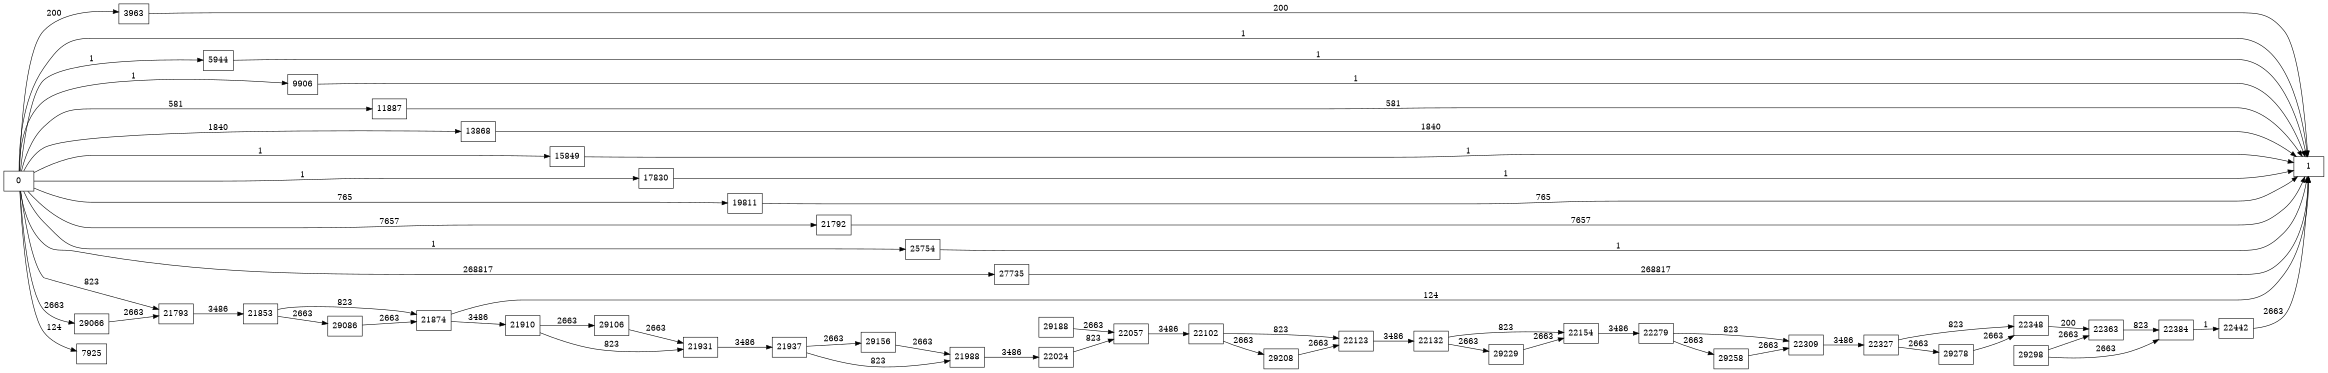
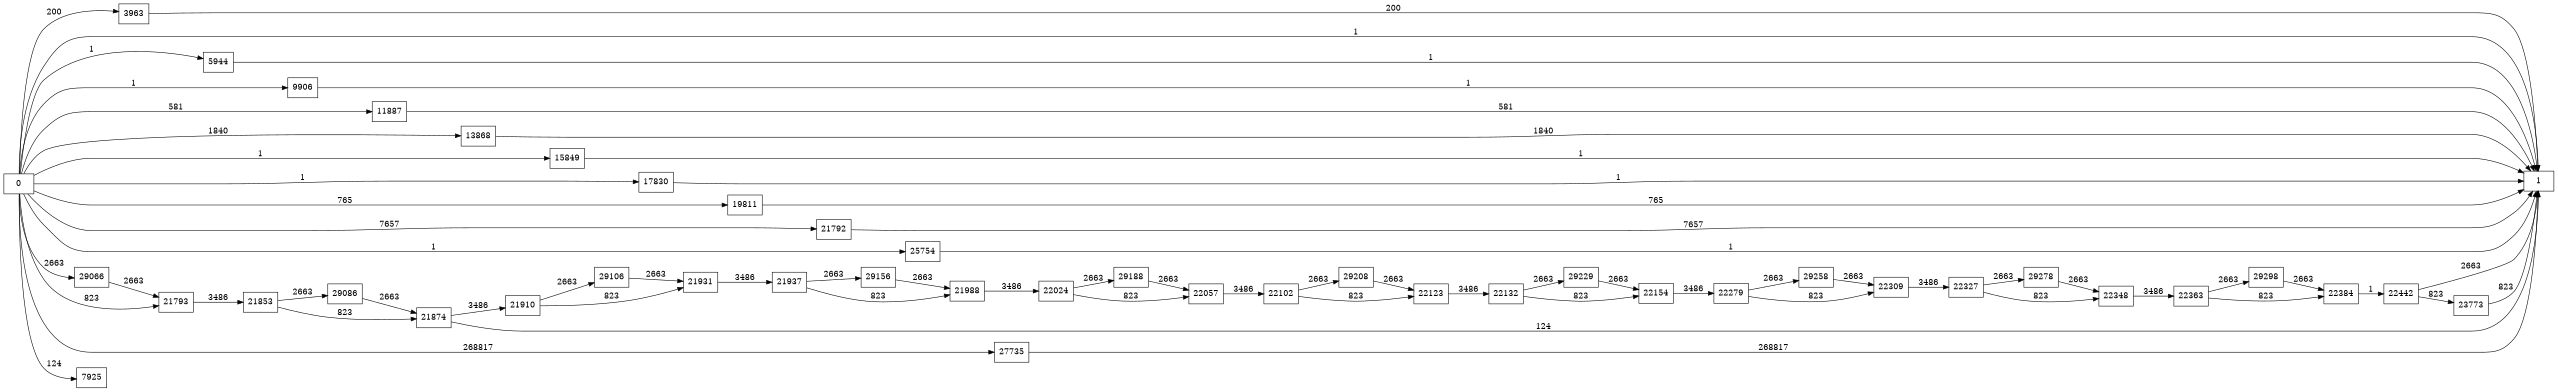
edge "22024" -> "29188": added, label "2663"
node "23773": added
edge "22348" -> "22363": label "200" -> "3486"
edge "29298" -> "22363": reversed
